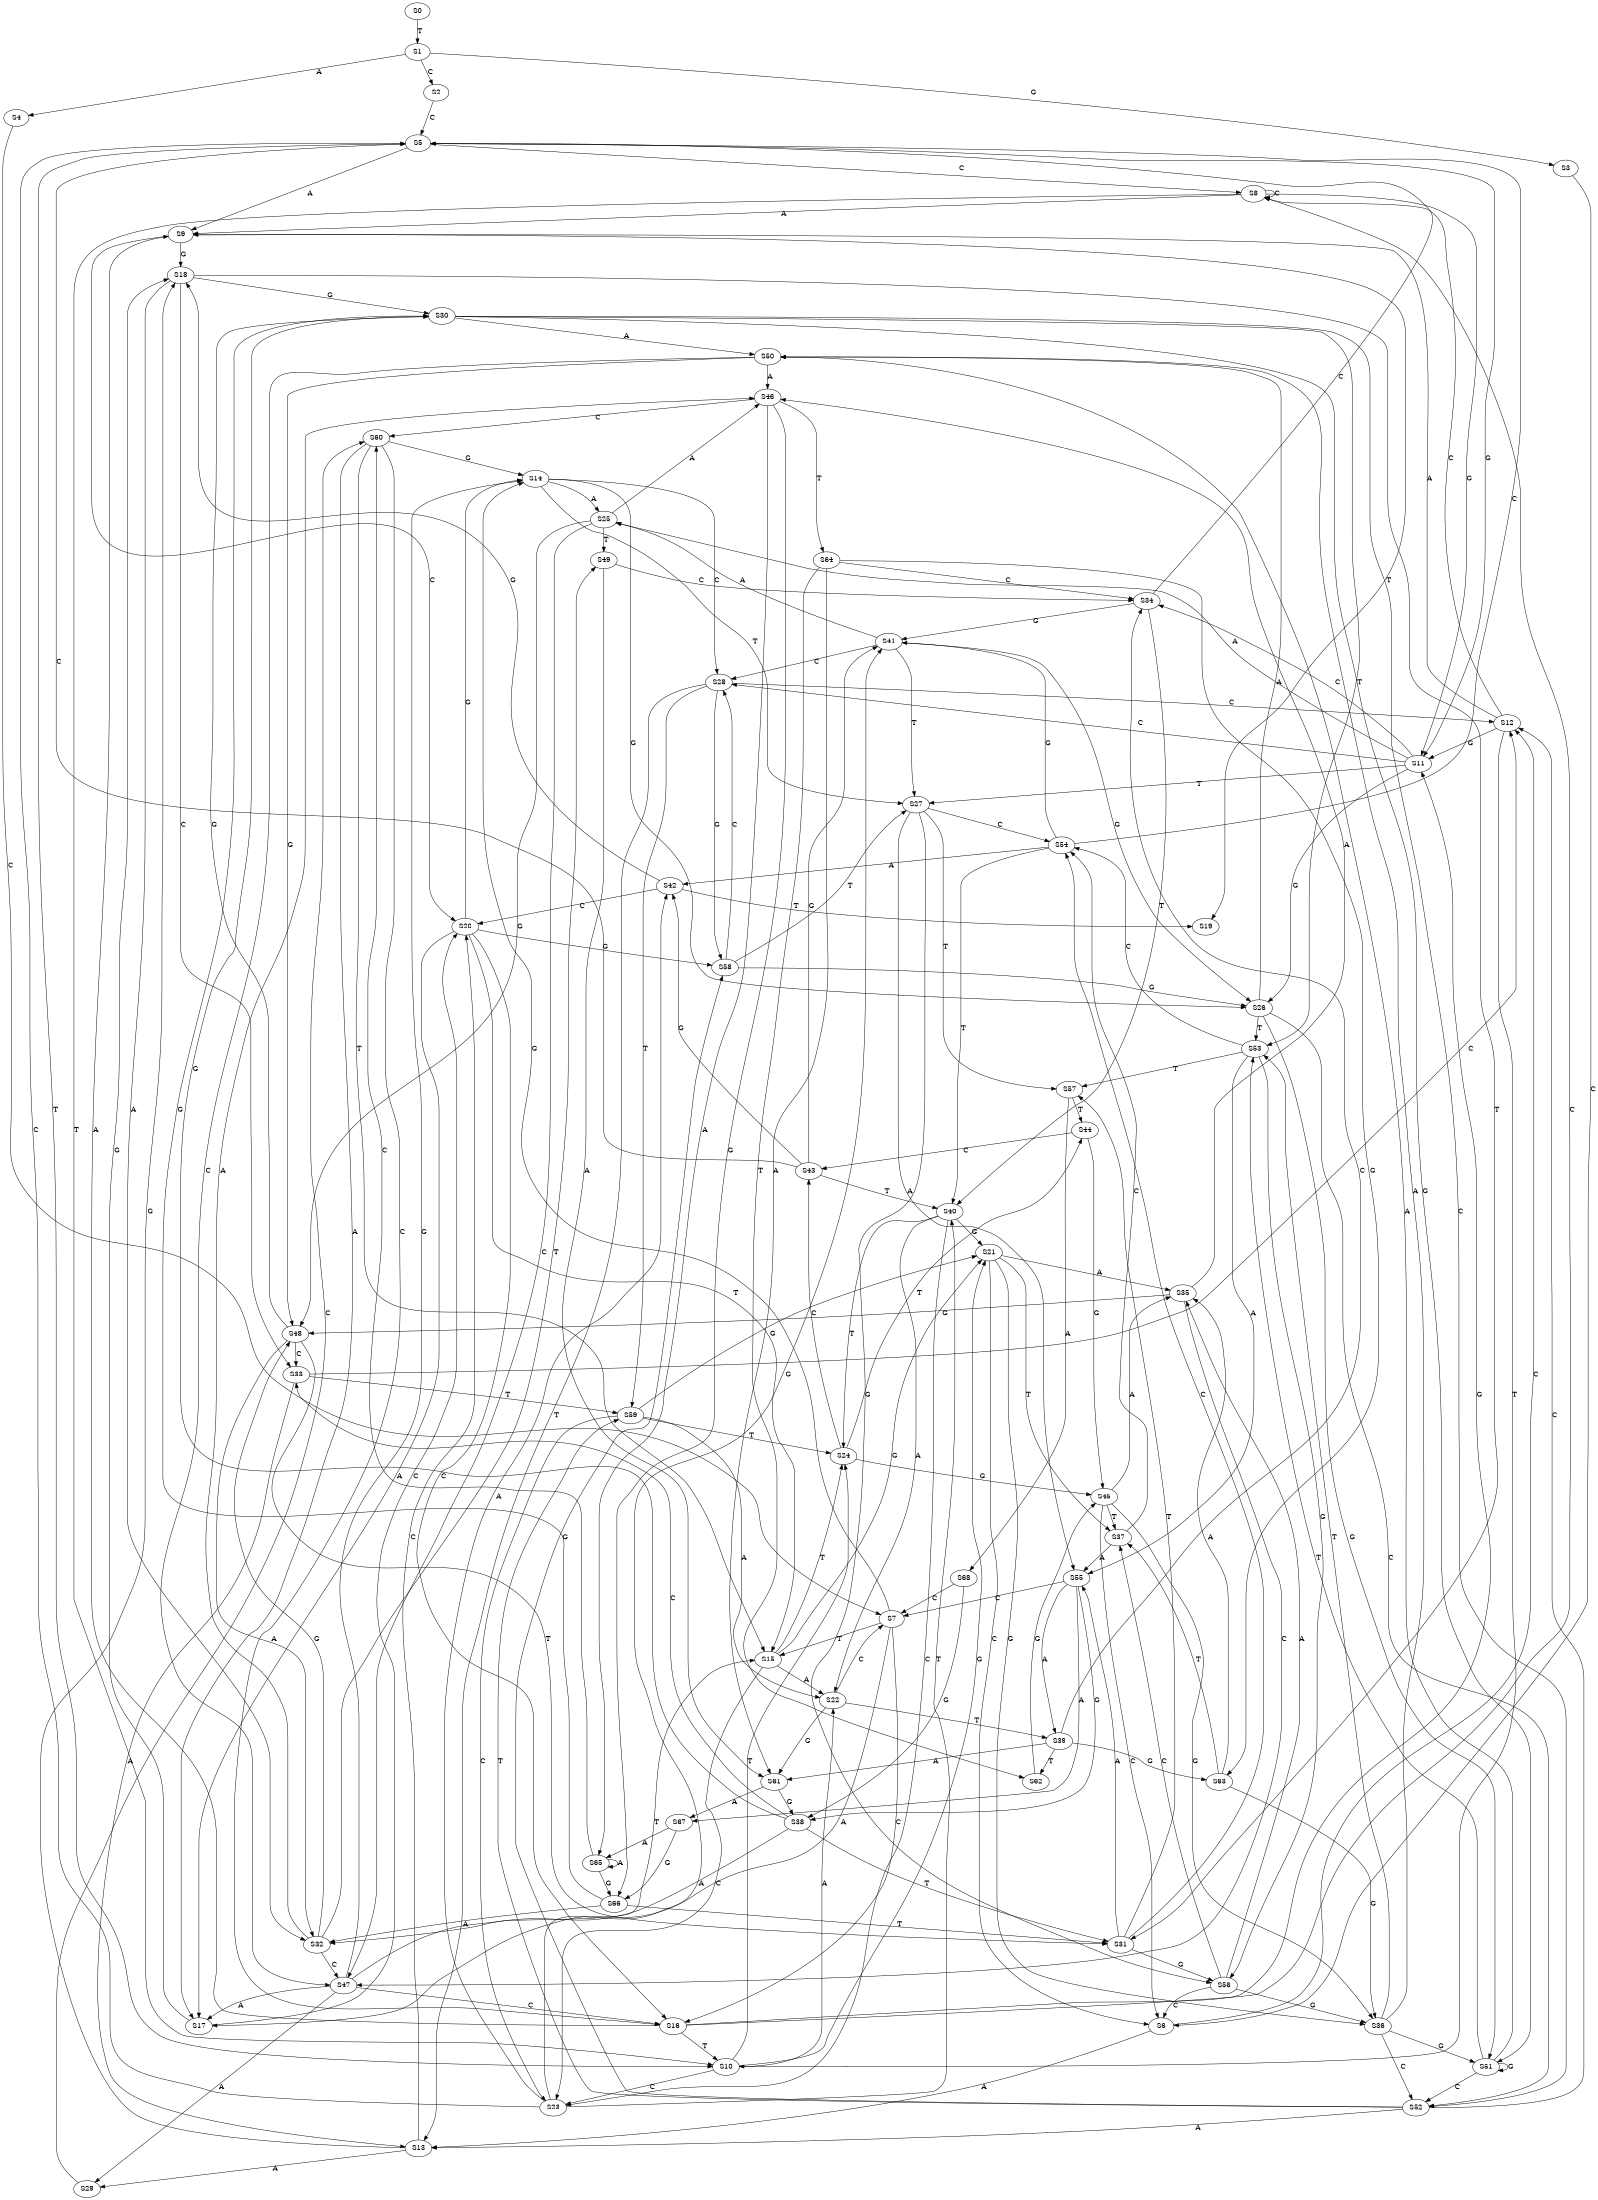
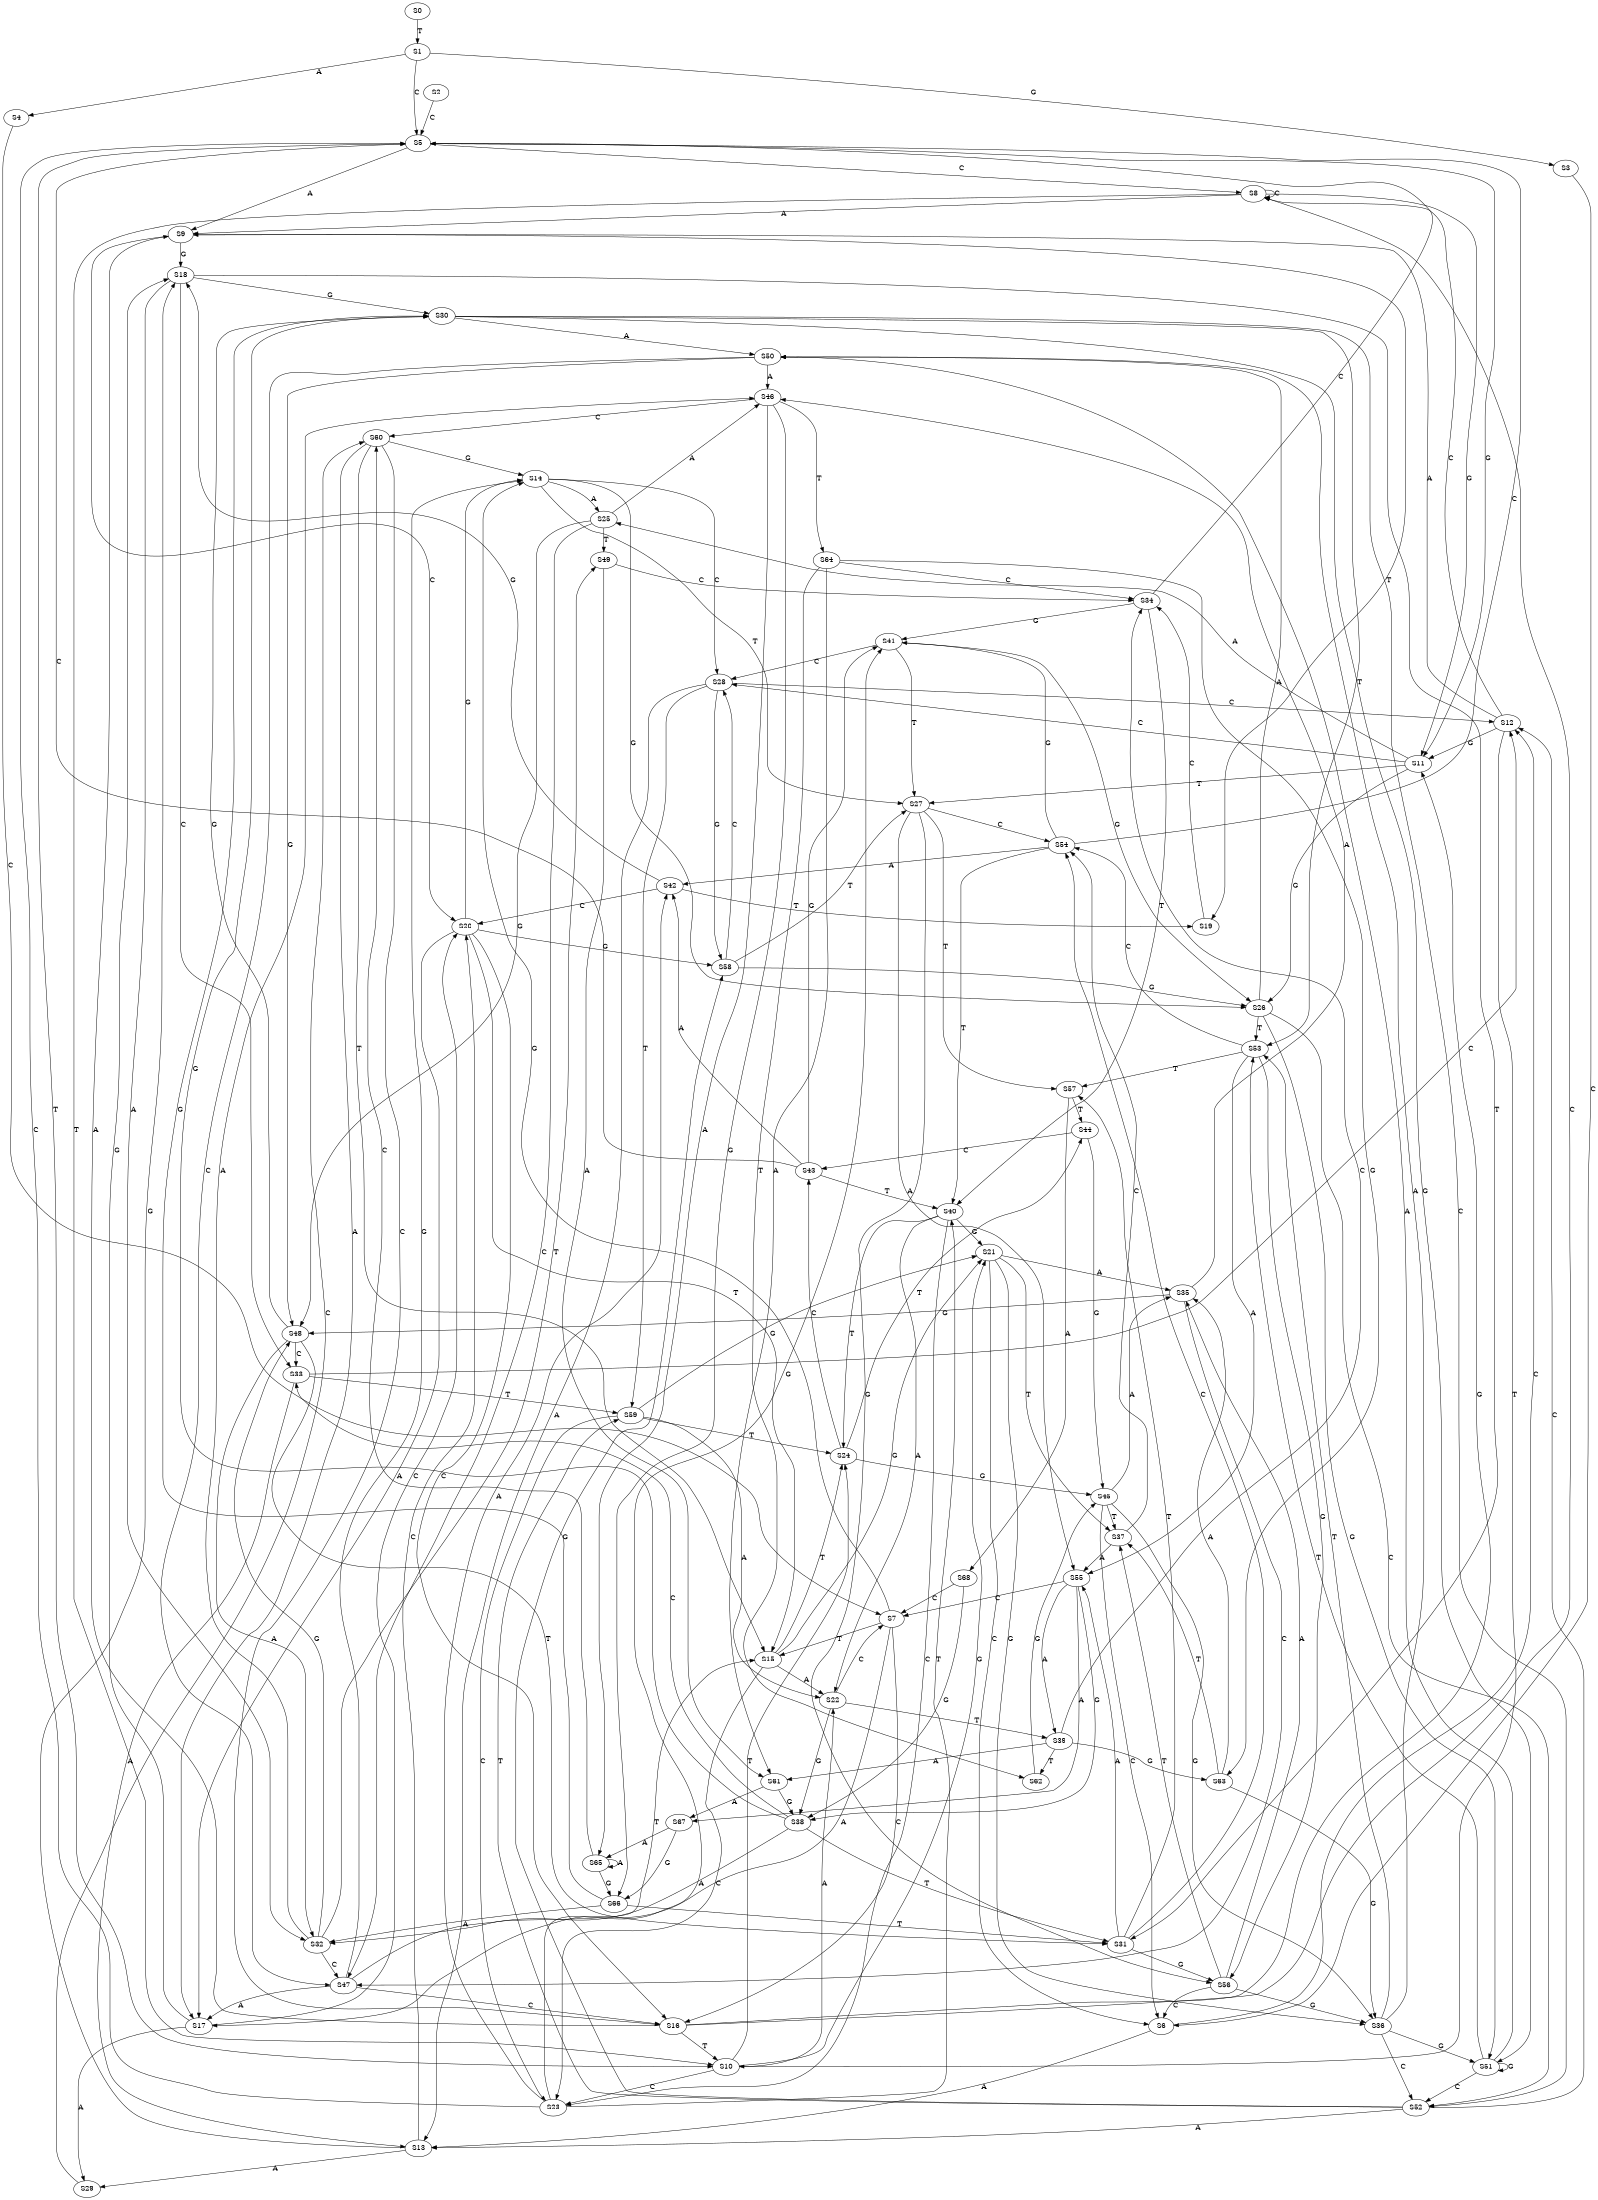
edge "S1" -> "S2": now "S1" -> "S5"
edge "S41" -> "S25": removed, label "A"
edge "S11" -> "S34": now "S19" -> "S34"
edge "S43" -> "S42": label "G" -> "A"
edge "S28" -> "S13": label "T" -> "A"
edge "S22" -> "S61": now "S22" -> "S38"
edge "S56" -> "S37": label "C" -> "T"
edge "S47" -> "S29": now "S17" -> "S29"
